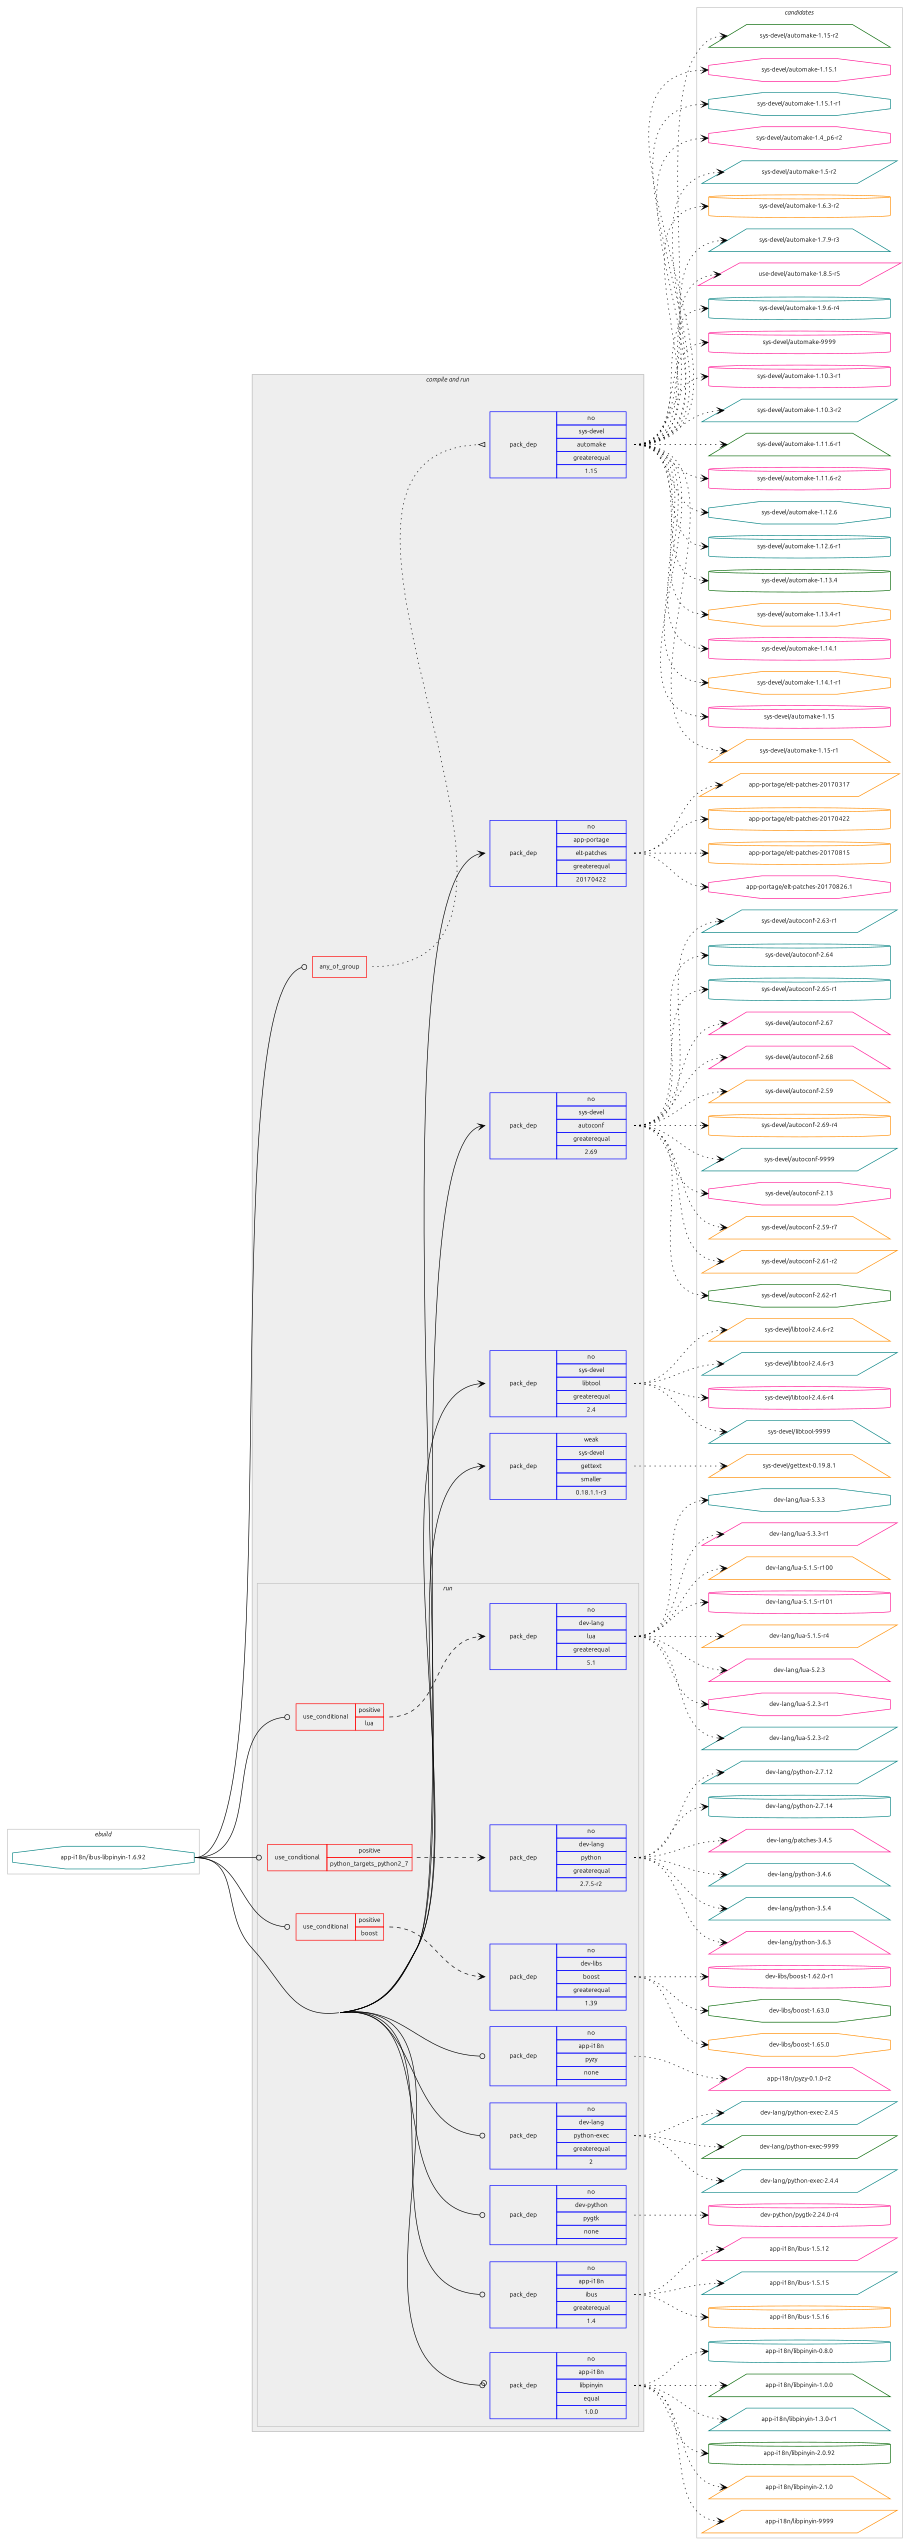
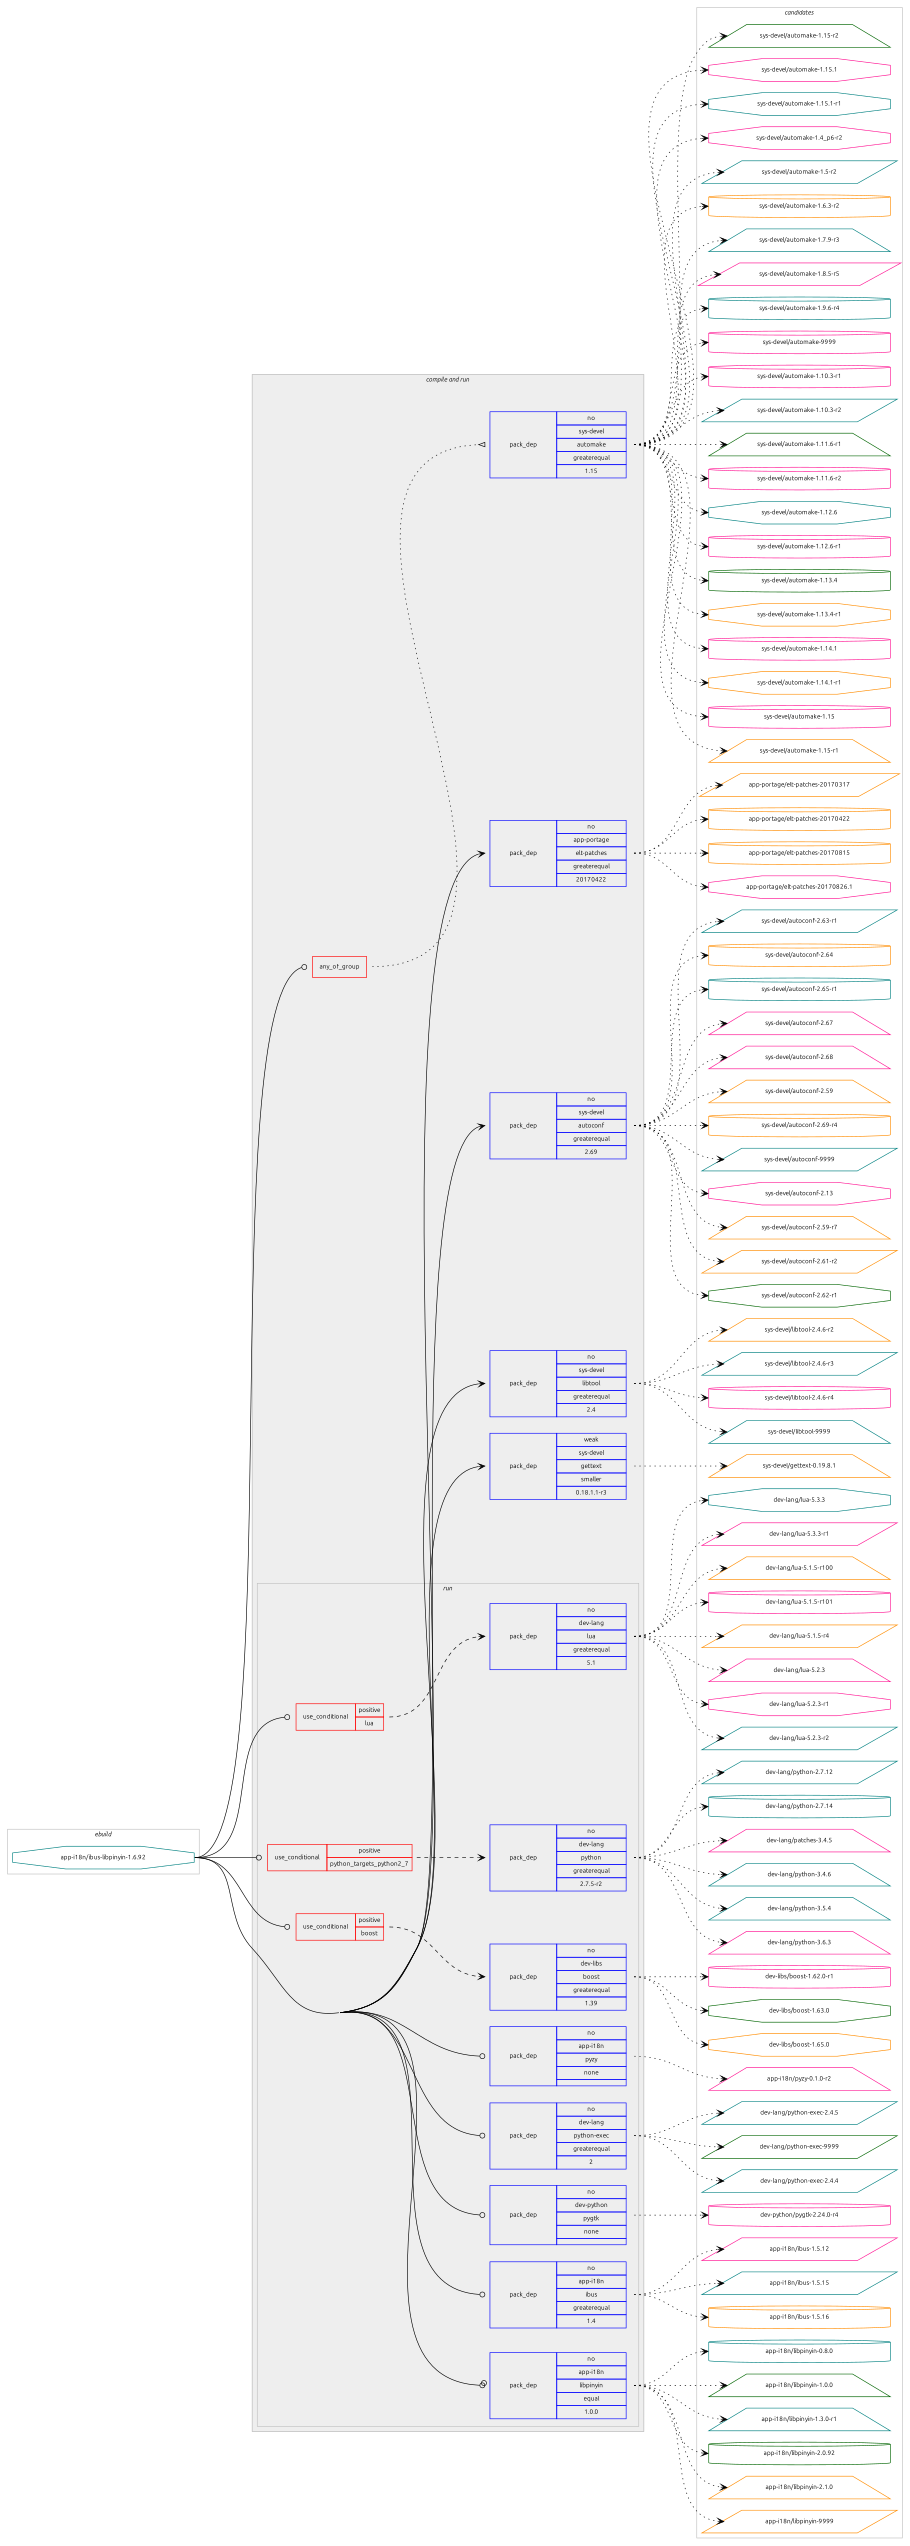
node "use-devel/automake-1.8.5-r5": label "use-devel/automake-1.8.5-r5" -> "sys-devel/automake-1.8.5-r5"
node "sys-devel/automake-1.12.6-r1": color teal -> deeppink
node "sys-devel/autoconf-2.64": color teal -> darkorange
